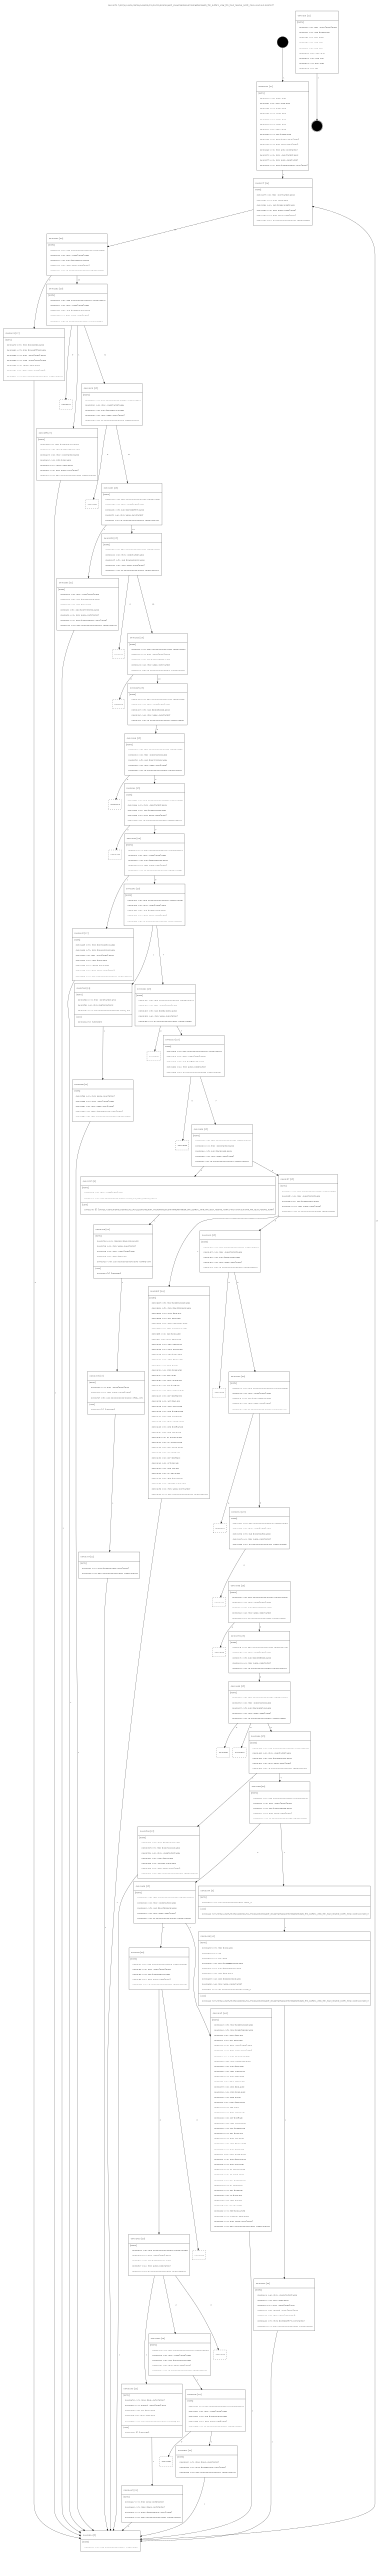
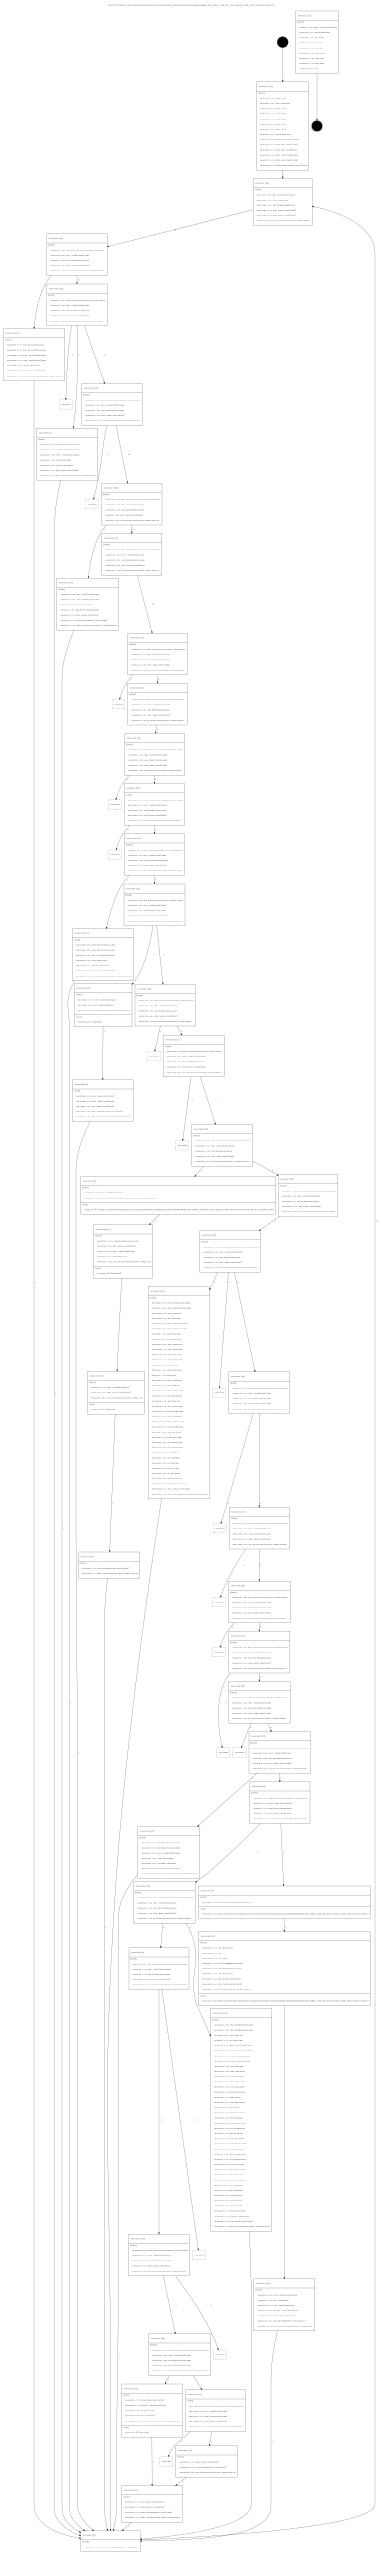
node "0x40191c": removed
edge "0x4013f7 [25]" -> "0x401bdf [134]": now "0x401410 [25]" -> "0x401bdf [134]"
edge "0x401442 [25]" -> "0x40145b [25]": added, label "5"
edge "0x40148d [25]" -> "0x401b53": now "0x401474 [25]" -> "0x401b53"
edge "0x40150a [25]" -> "0x401650 [23]": now "0x401523 [25]" -> "0x401650 [23]"
edge "0x401bcc [19]" -> "0x401d94 [5]": now "0x401bcc [19]" -> "0x401667 [23]"
